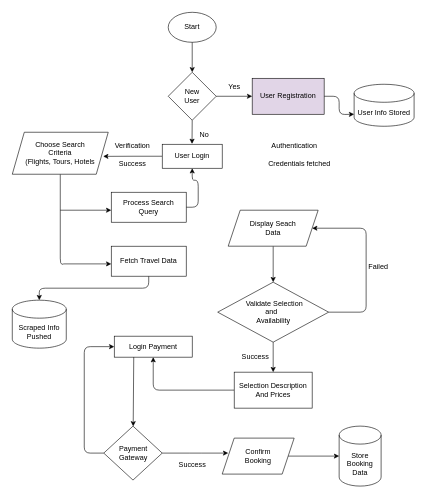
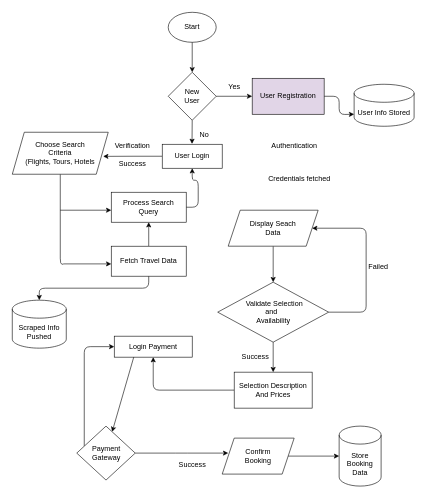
node "Credentials fetched": moved (300, 164) -> (300, 179)
edge "Fetch Travel Data" -> "Process Search Query": added
node "Payment Gateway": moved (133, 453) -> (106, 453)
